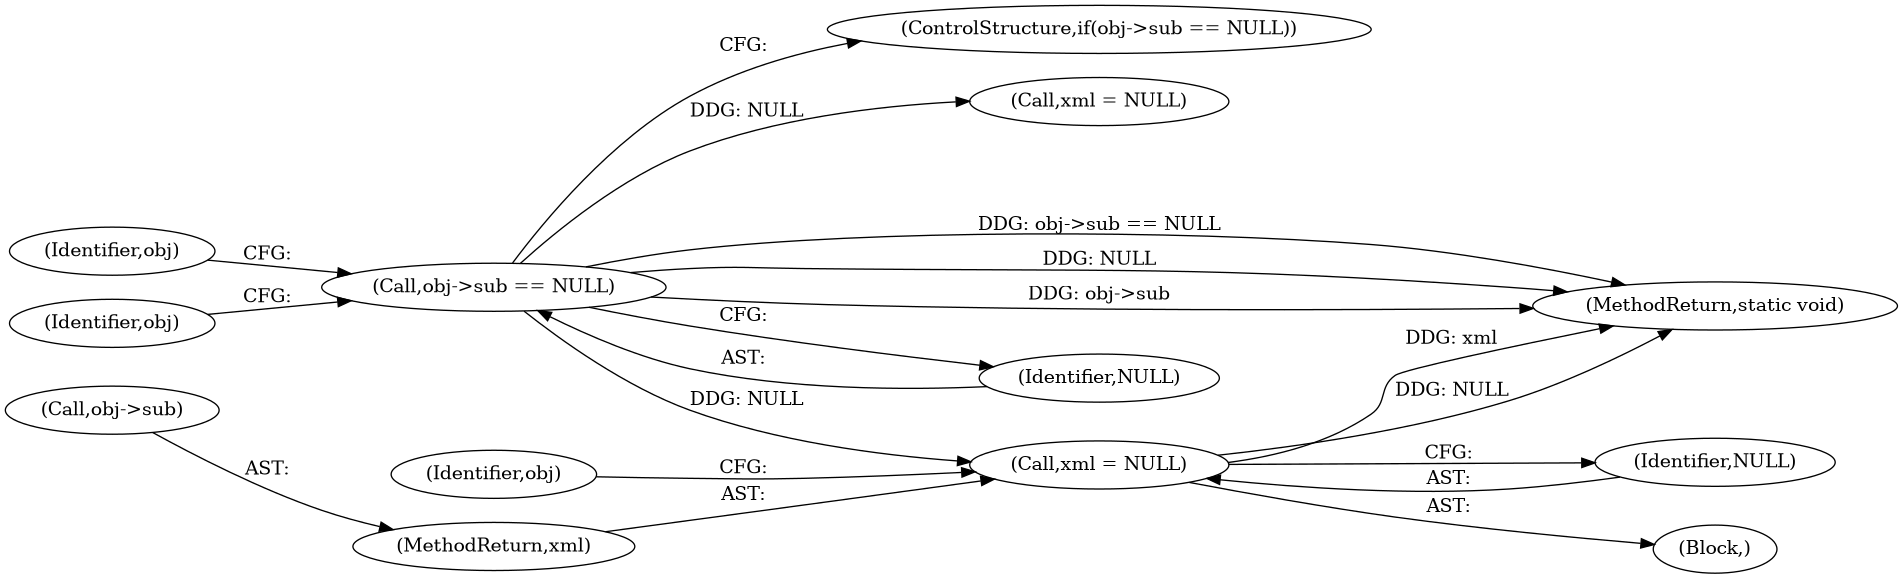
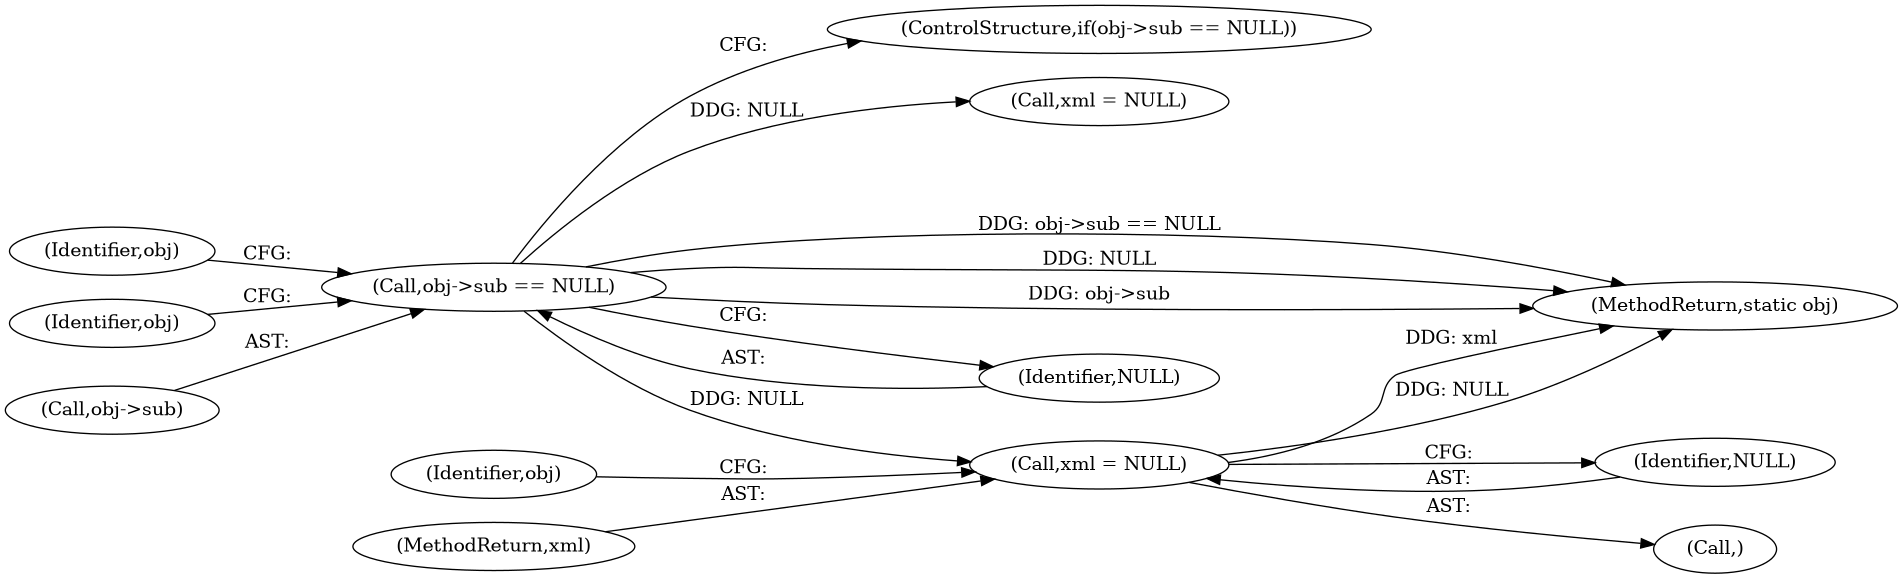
node "(MethodReturn,static void)": label "(MethodReturn,static void)" -> "(MethodReturn,static obj)"
edge "(Call,obj->sub)" -> "(MethodReturn,xml)": now "(Call,obj->sub)" -> "(Call,obj->sub == NULL)"
node "(Block,)": label "(Block,)" -> "(Call,)"
